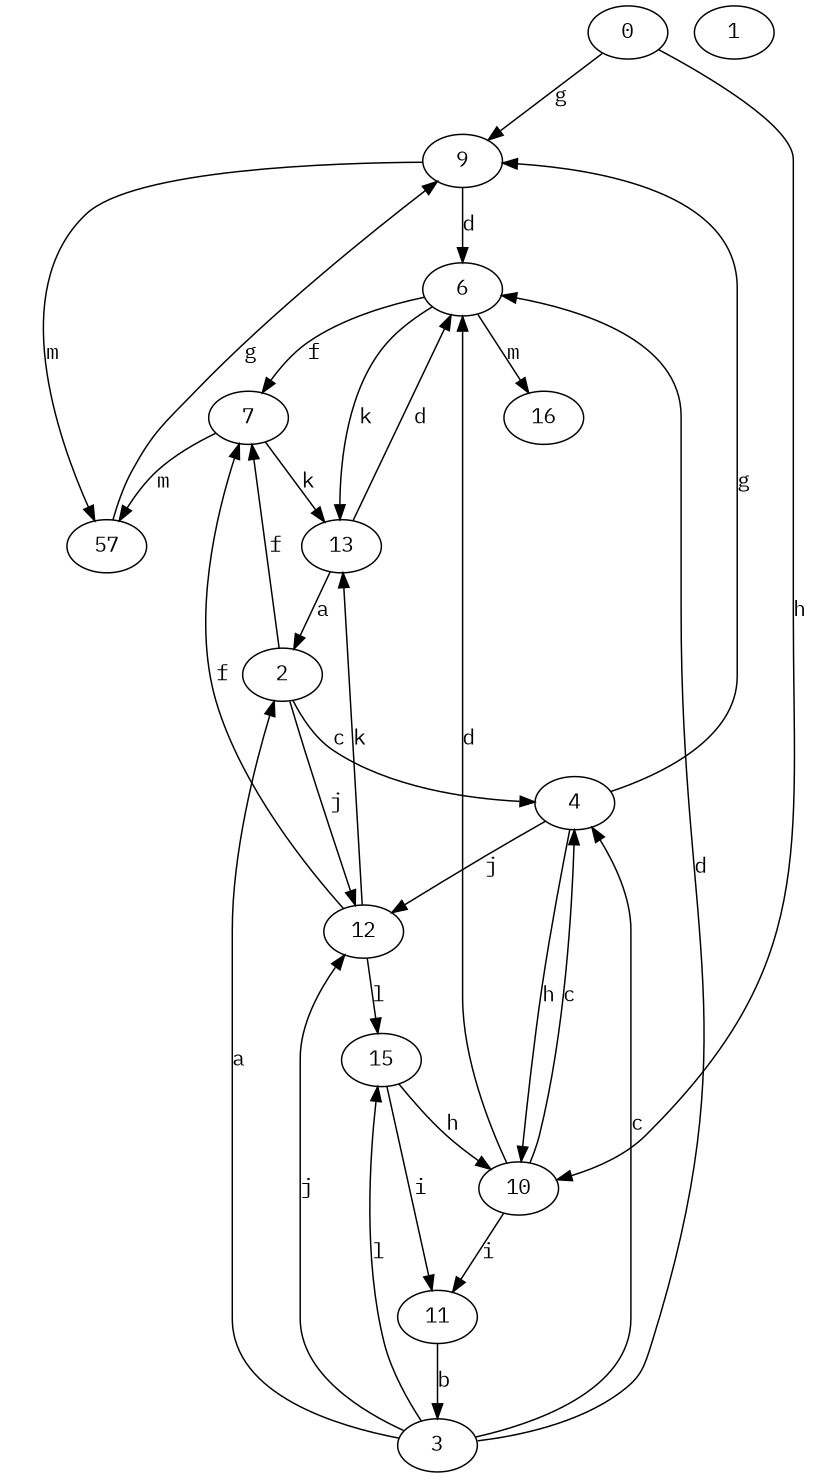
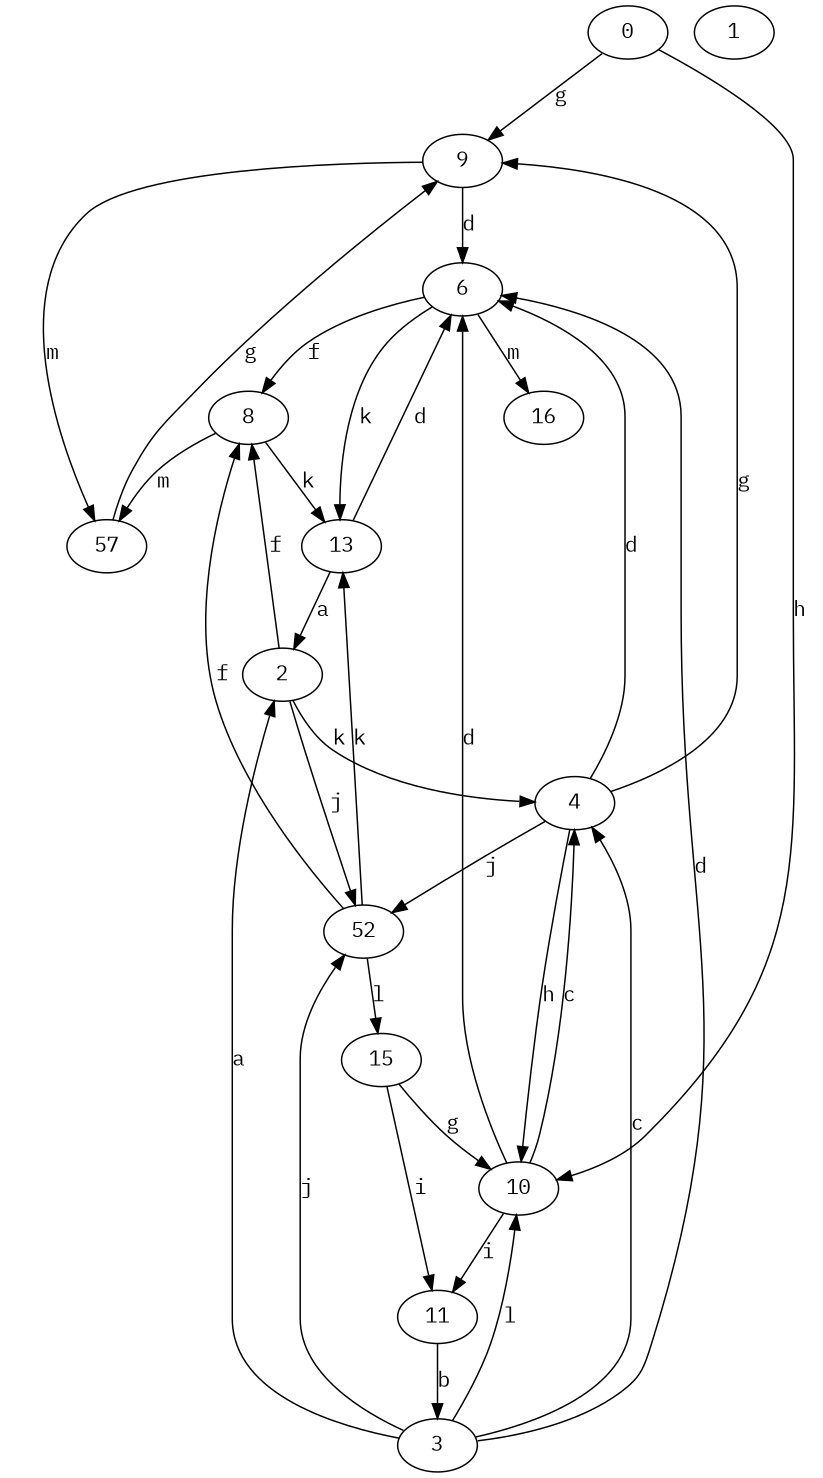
node "7": label "7" -> "8"
edge "4" -> "6": added, label "d"
edge "2" -> "4": label "c" -> "k"
node "12": label "12" -> "52"
edge "15" -> "10": label "h" -> "g"
edge "3" -> "15": now "3" -> "10"
